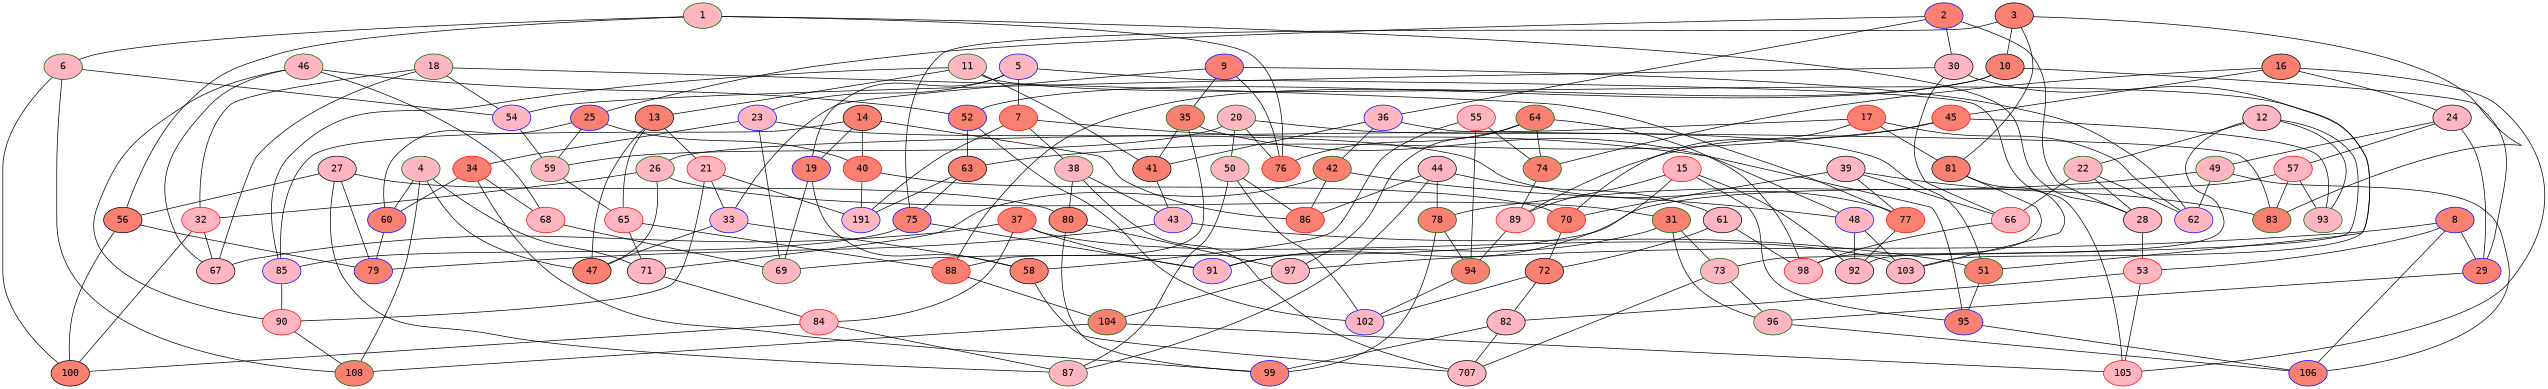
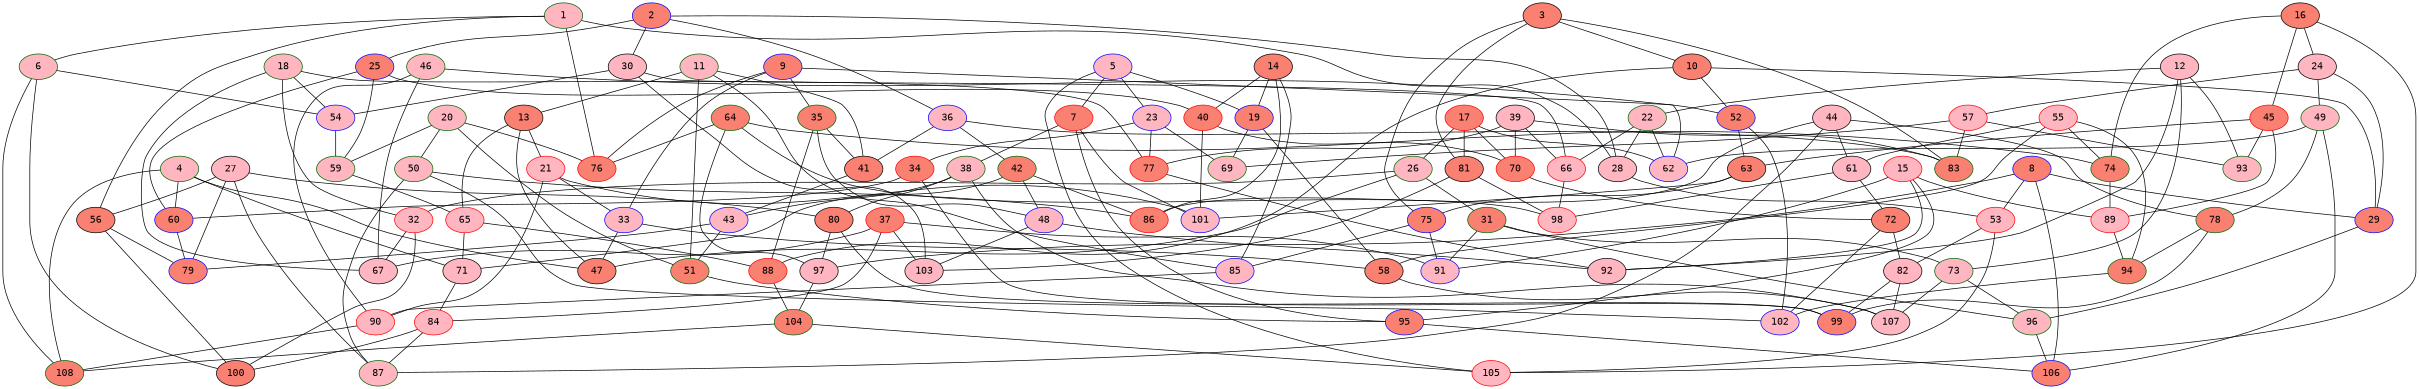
edge "55" -- "61": added
node "68": removed
node "191": label "191" -> "101"
node "707": label "707" -> "107"
